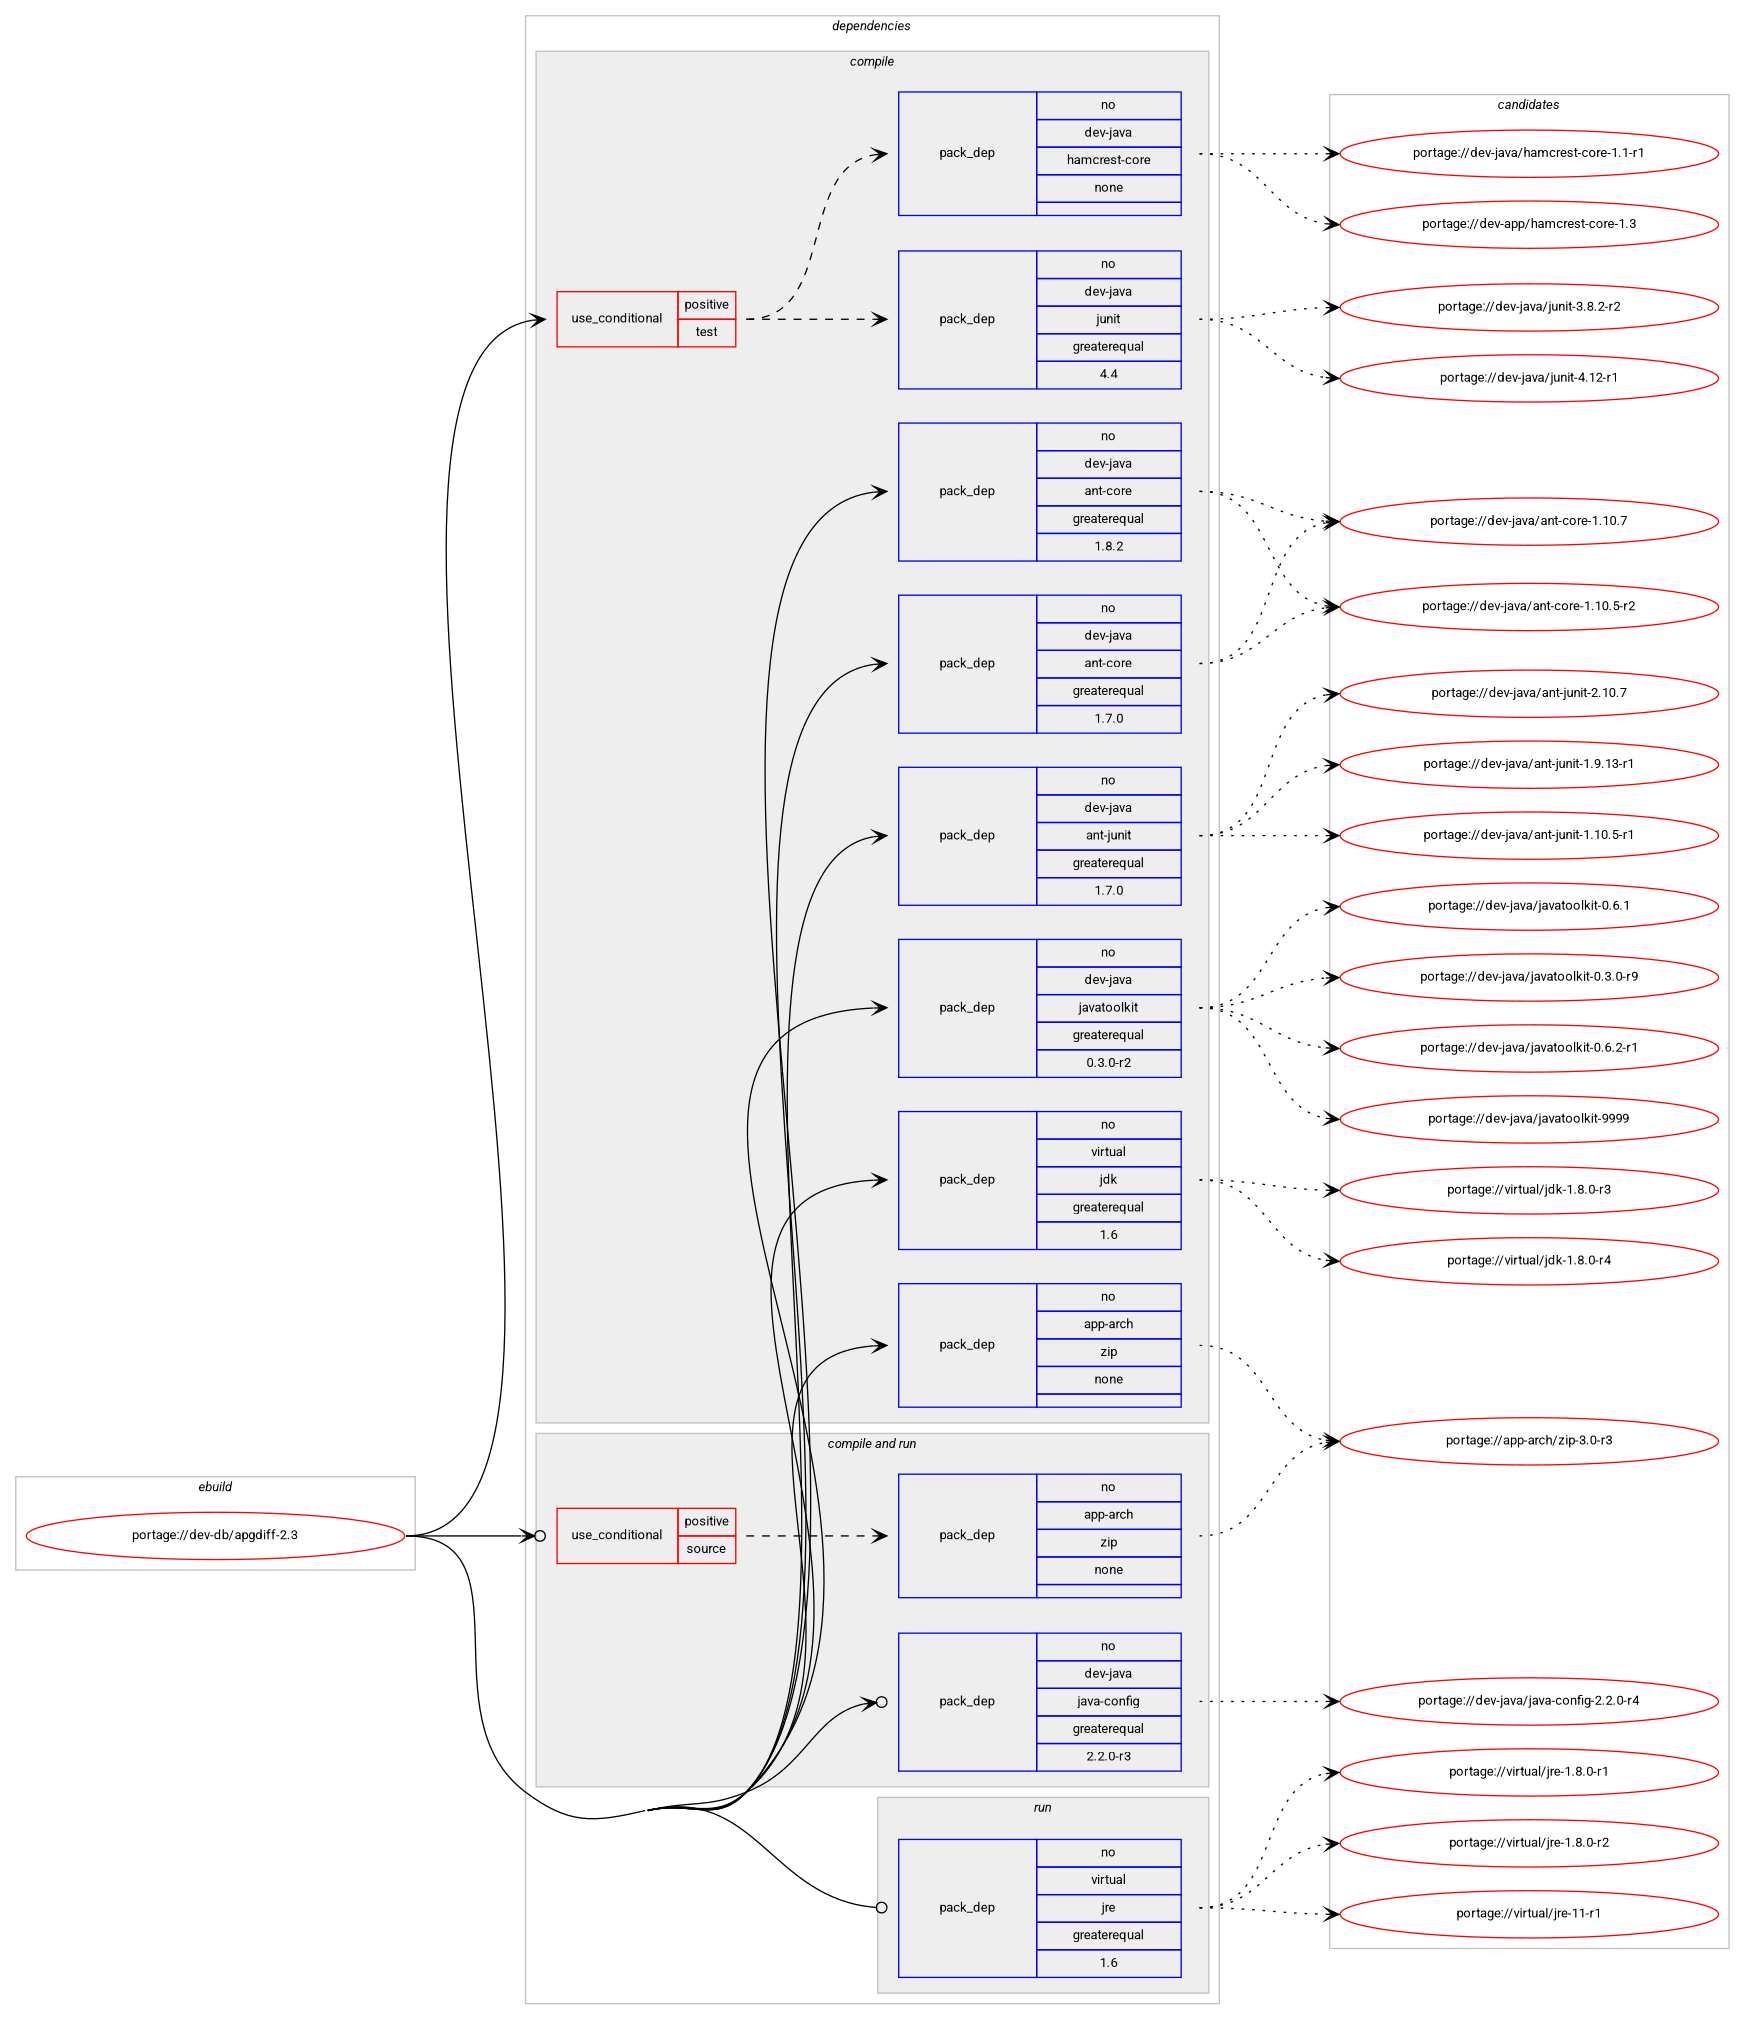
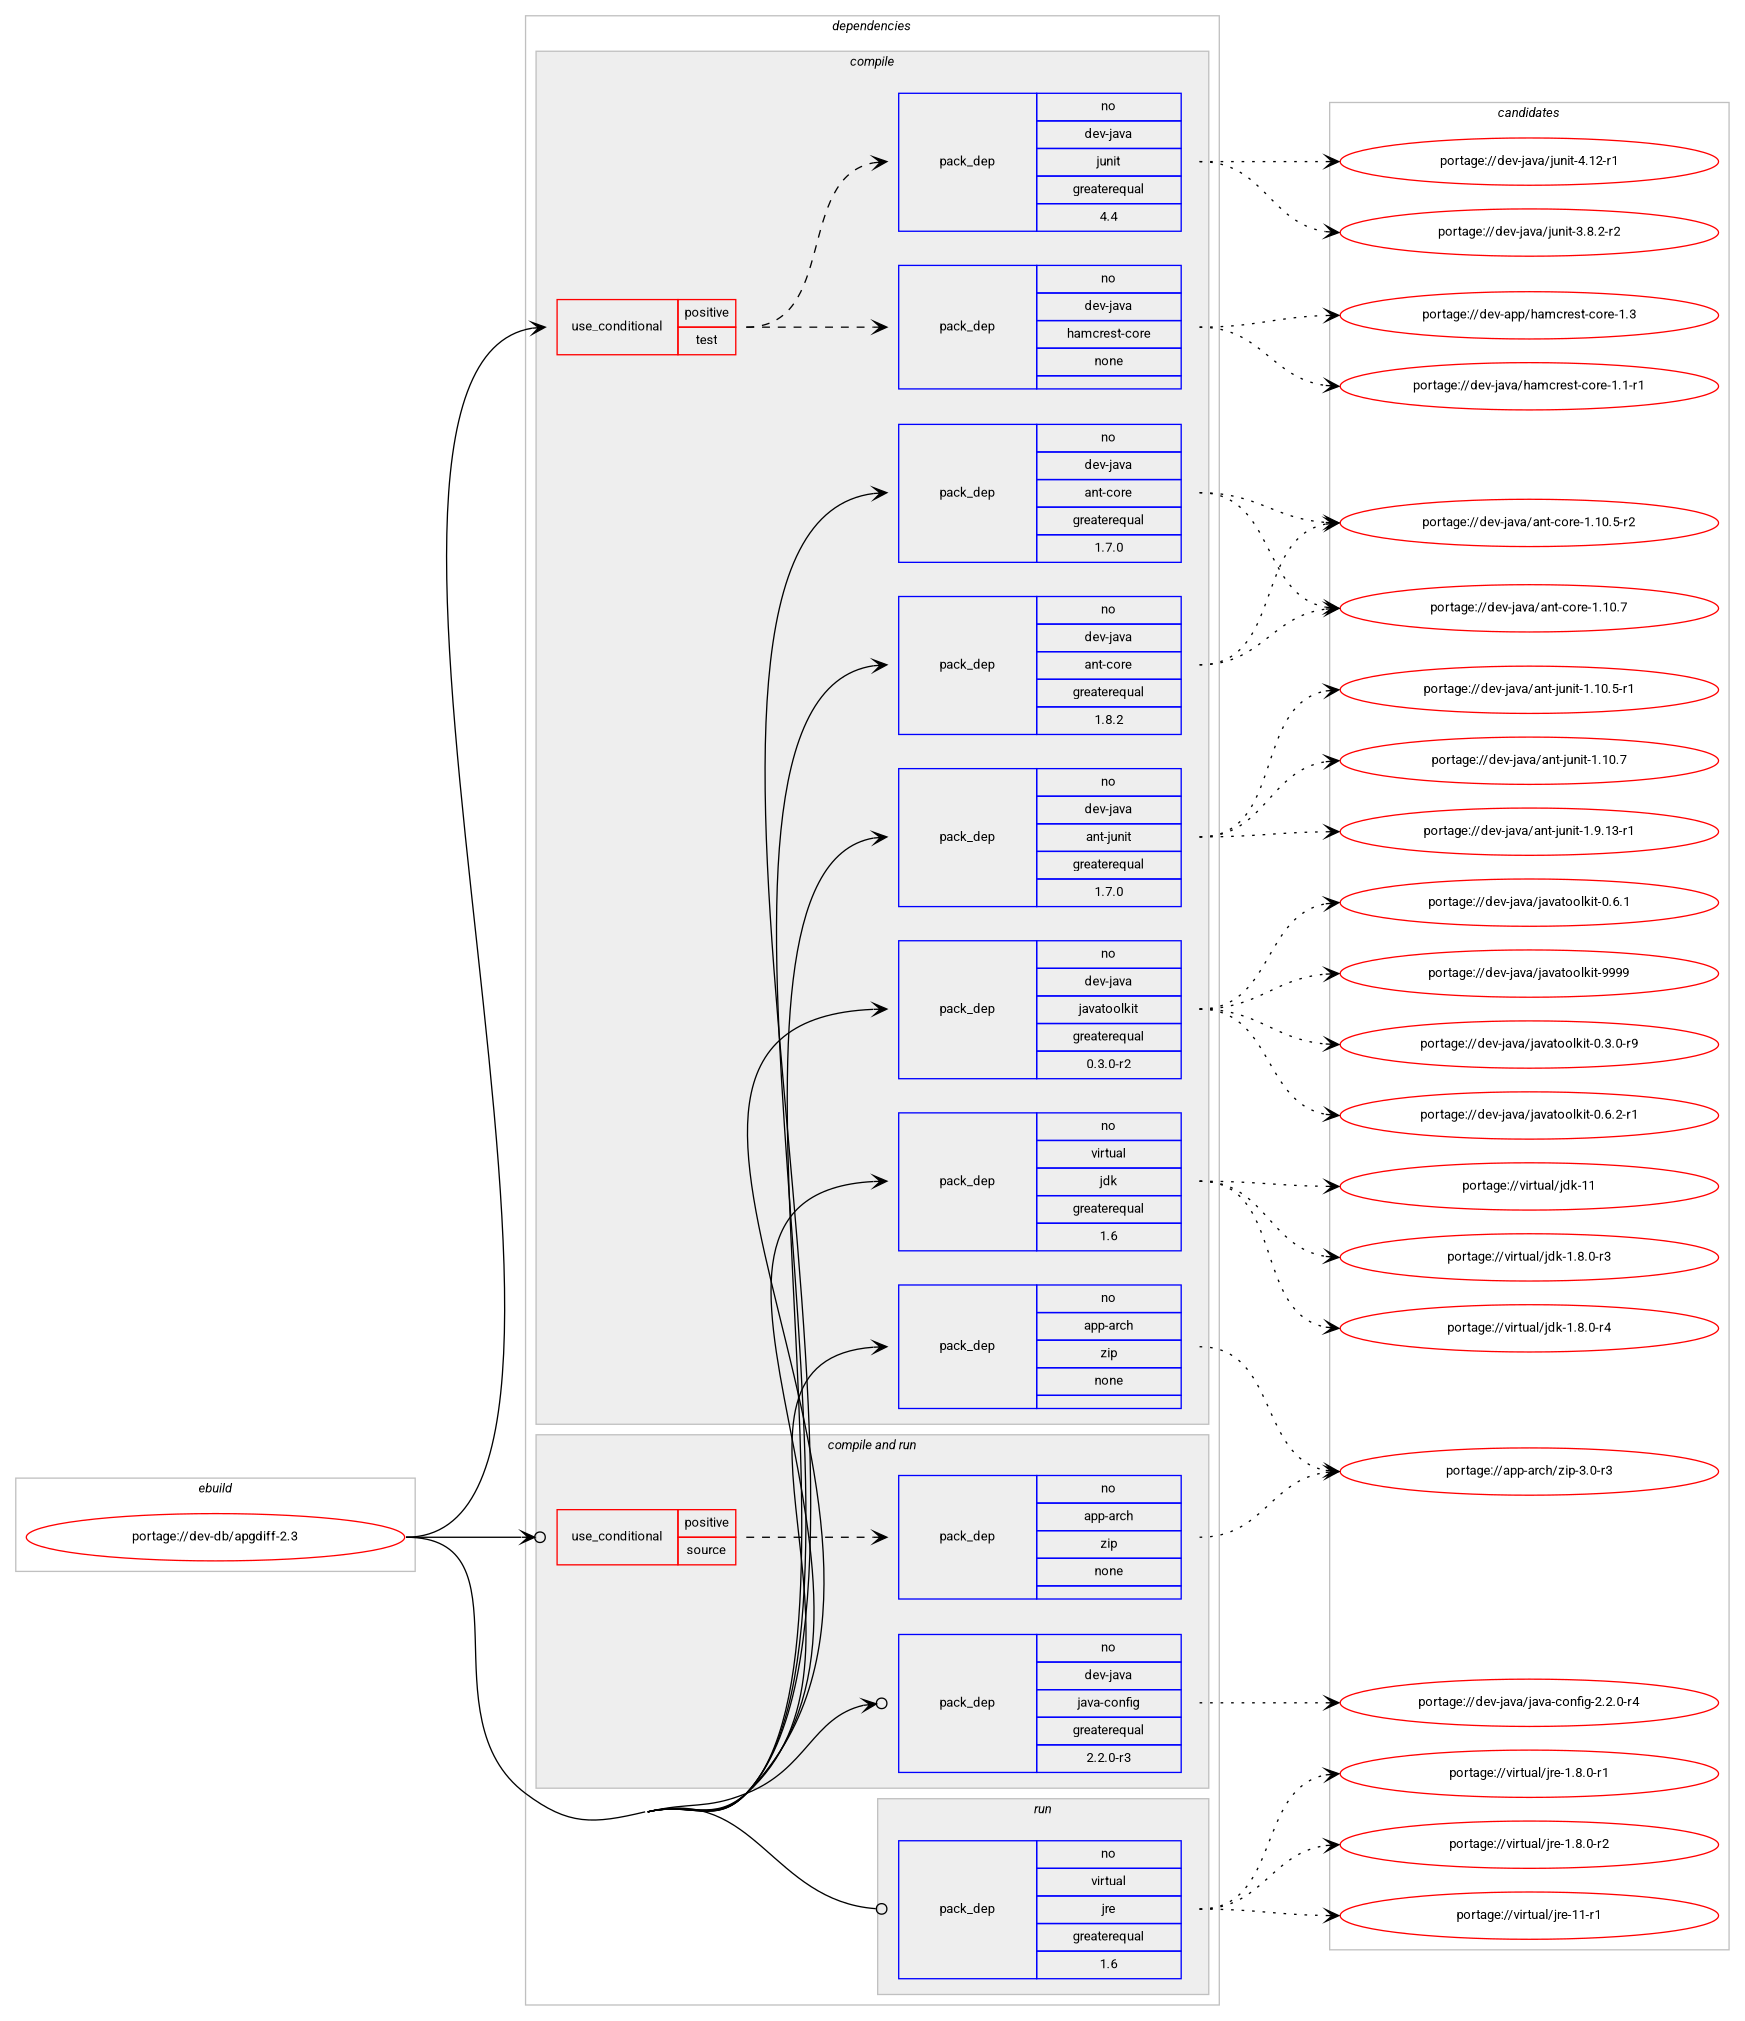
node "portage://dev-java/ant-junit-2.10.7": label "portage://dev-java/ant-junit-2.10.7" -> "portage://dev-java/ant-junit-1.10.7"
node "portage://virtual/jdk-11": added
